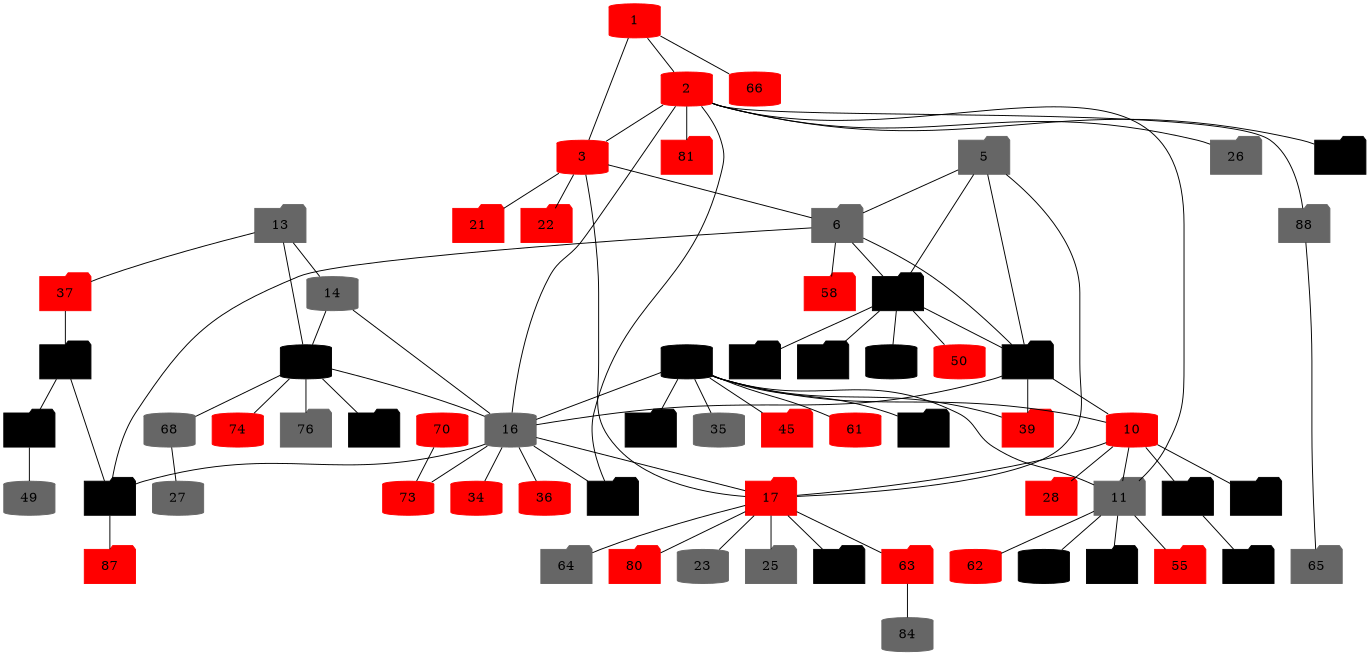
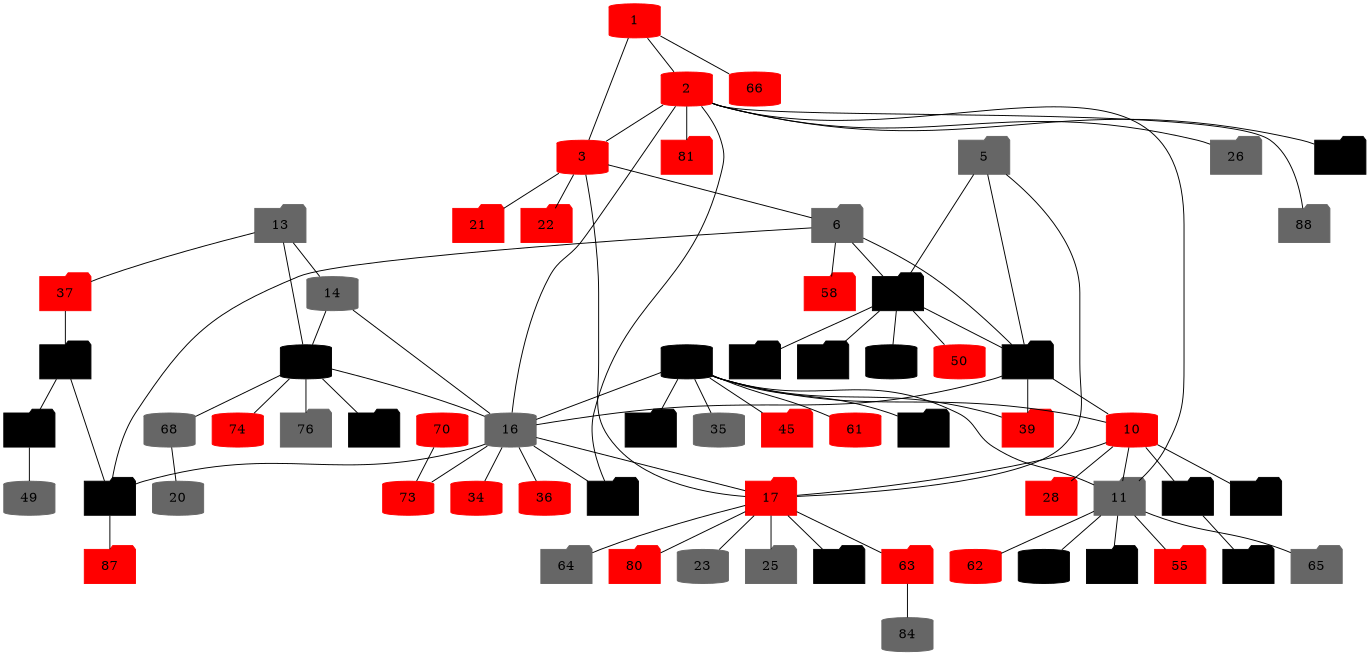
edge "5" -- "6": removed
edge "88" -- "65": now "11" -- "65"
node "27": label "27" -> "20"
